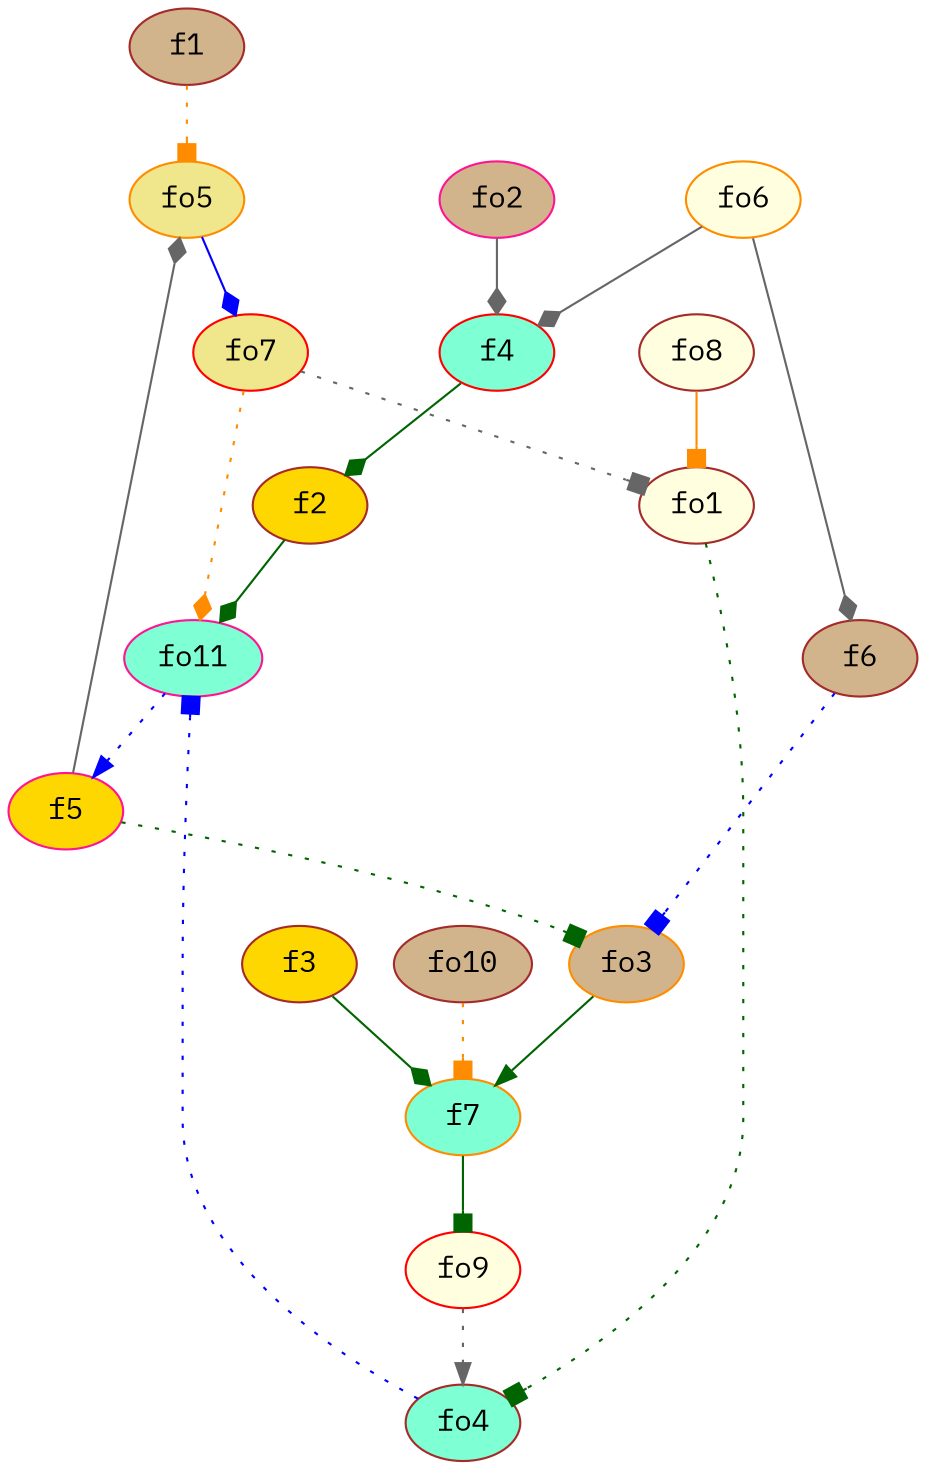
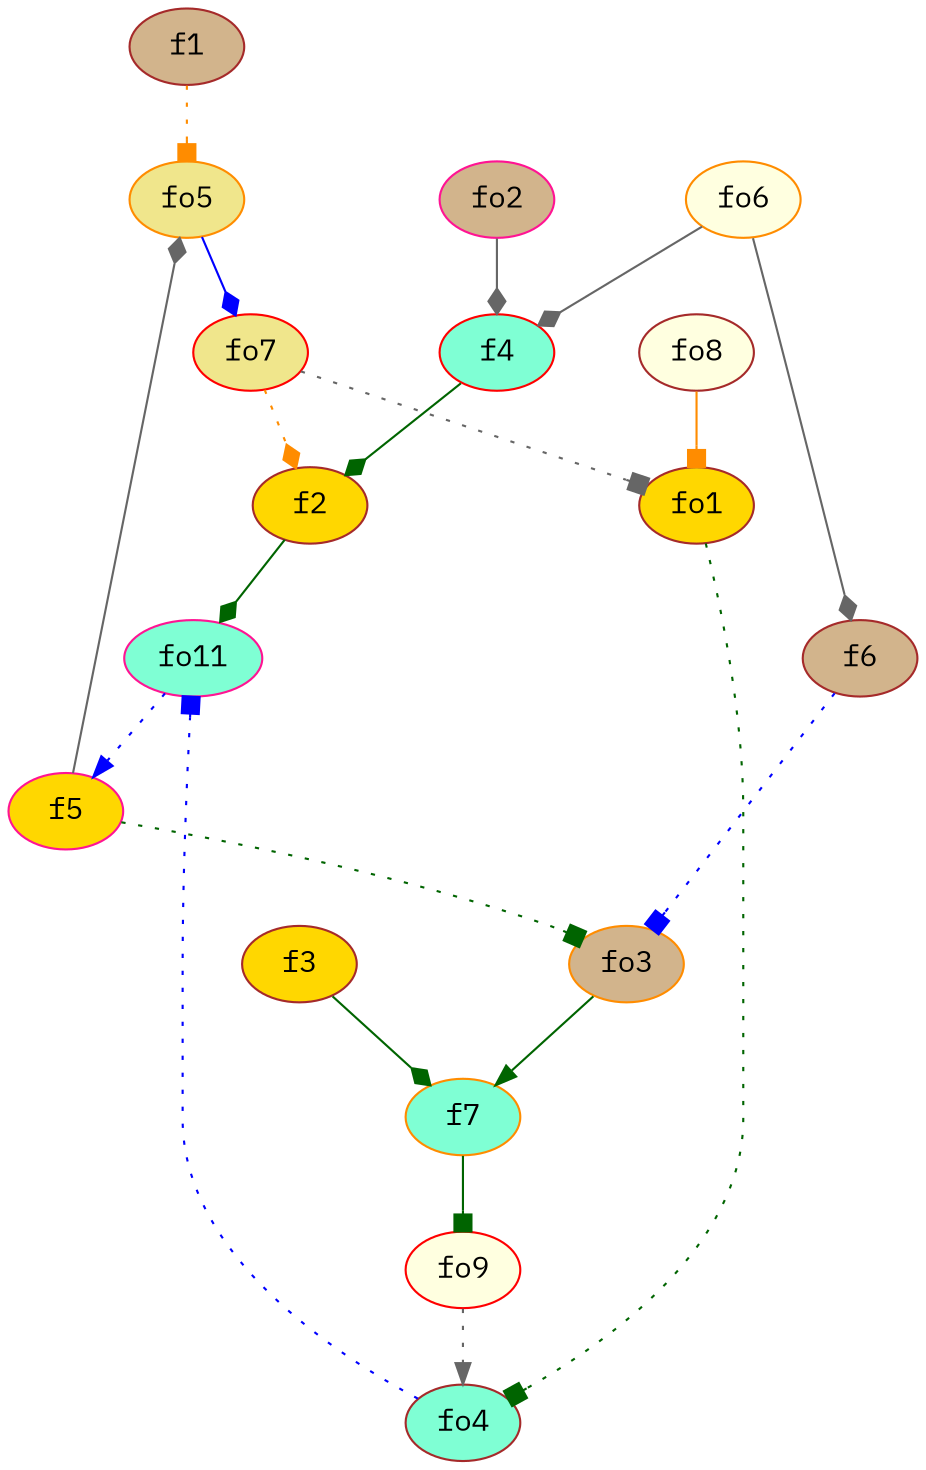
edge "fo7" -> "fo11": now "fo7" -> "f2"
node "fo1": fillcolor lightyellow -> gold
node "fo10": removed
